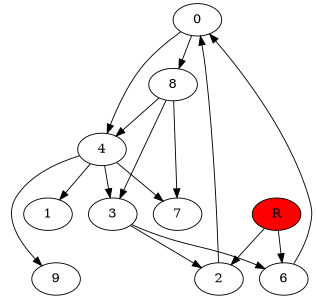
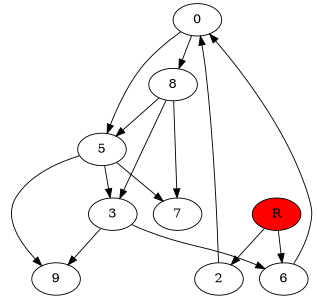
node "4": label "4" -> "5"
node "1": removed
edge "3" -> "2": now "3" -> "9"
